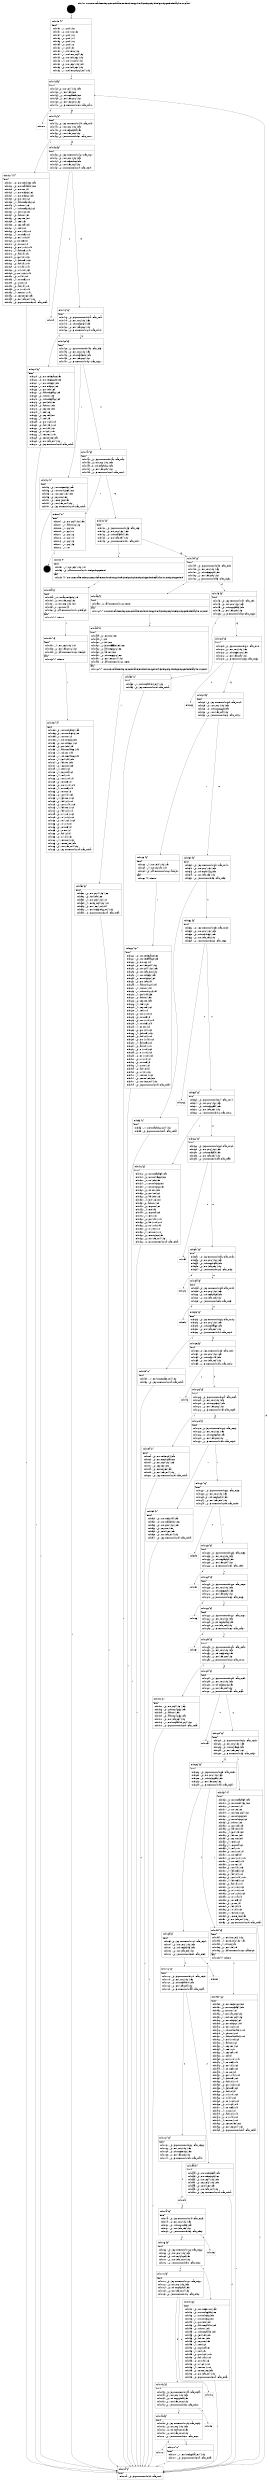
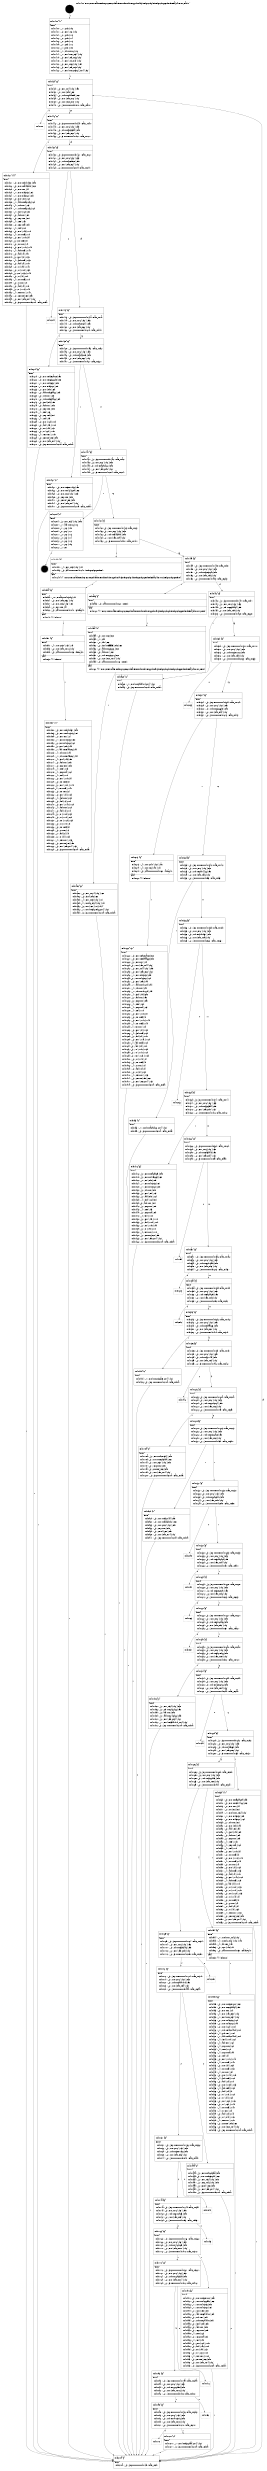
edge "0x401e4b" -> "0x40174a [25]": now "0x401731 [25]" -> "0x40174a [25]"
